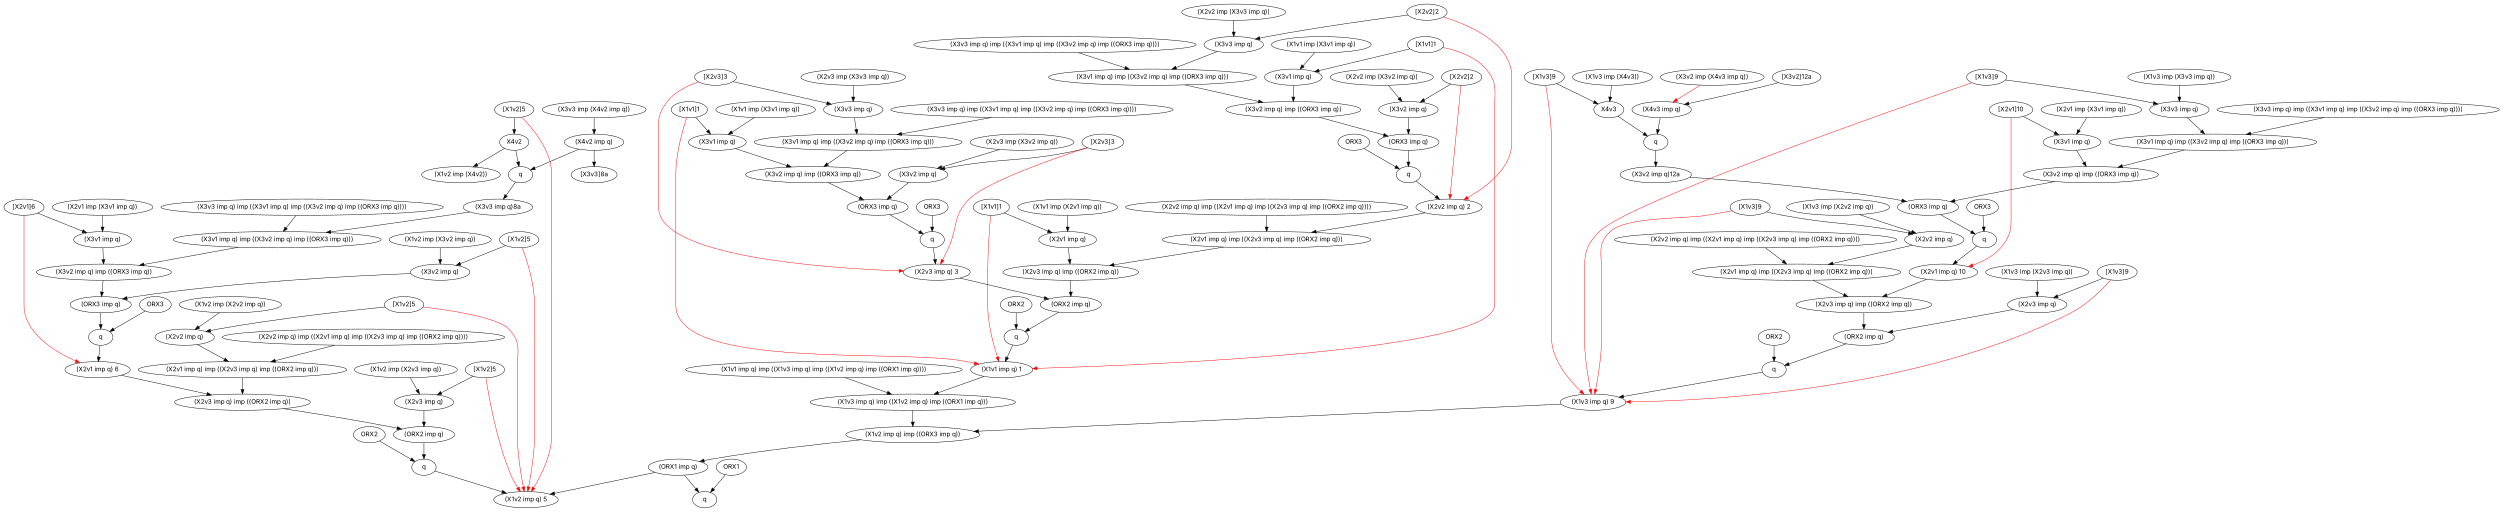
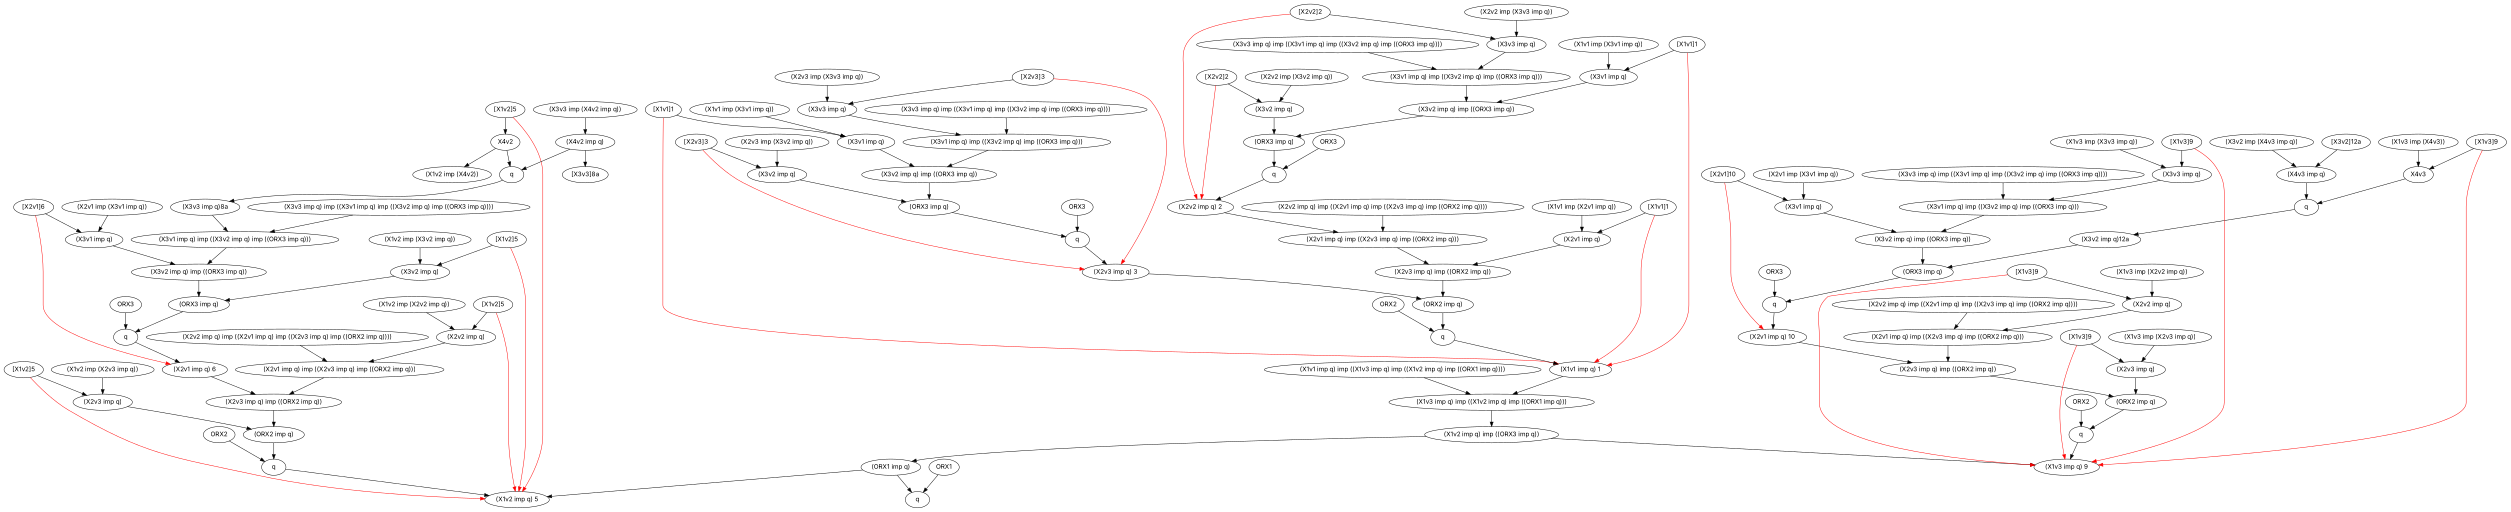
edge "(X3v2 imp (X4v3 imp q))" -> "(X4v3 imp q)": color red -> black
edge "(X1v3 imp q) 9" -> "(X1v2 imp q) imp ((ORX3 imp q))": reversed
